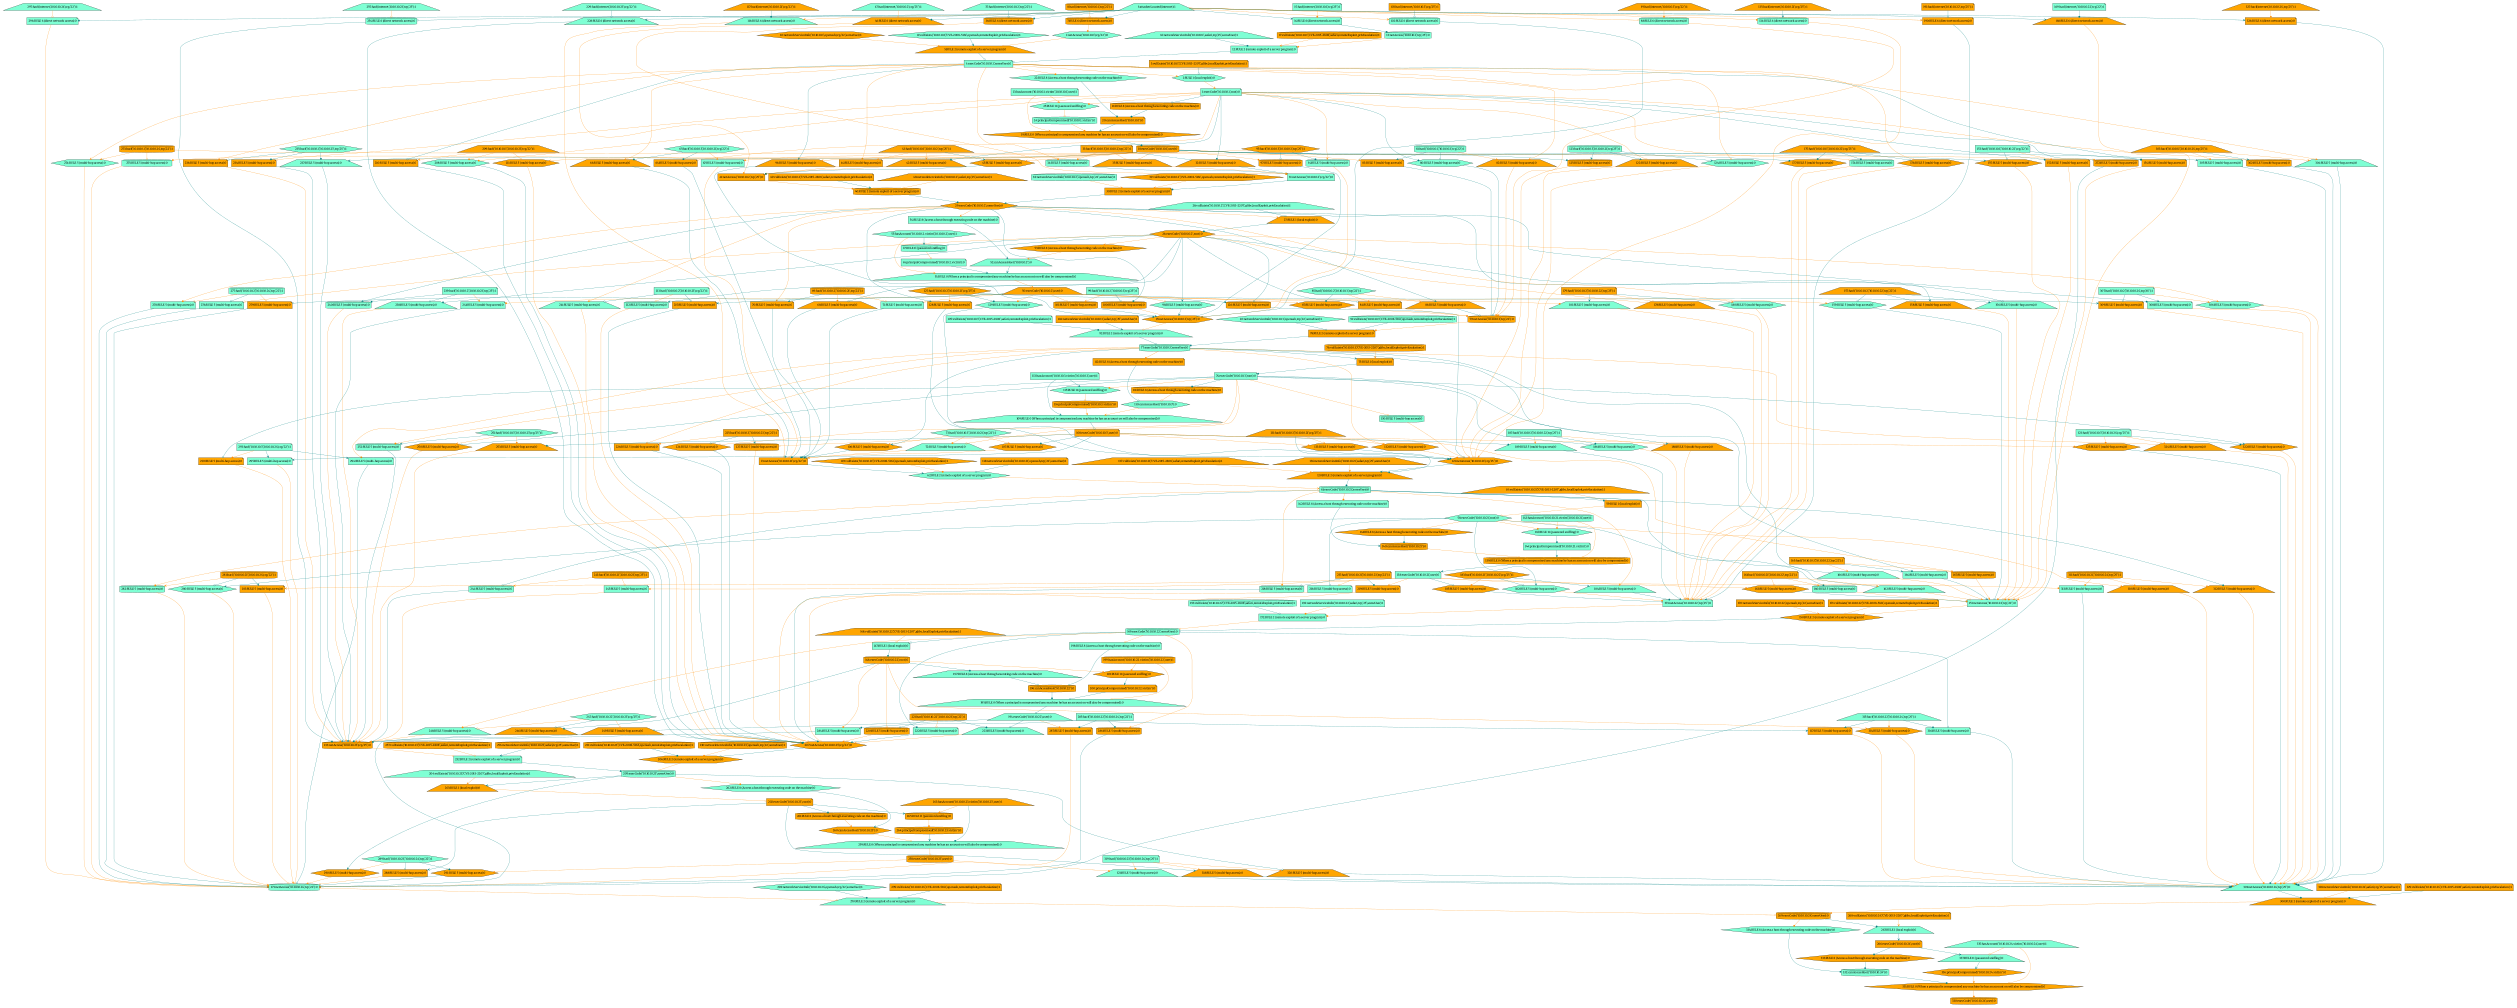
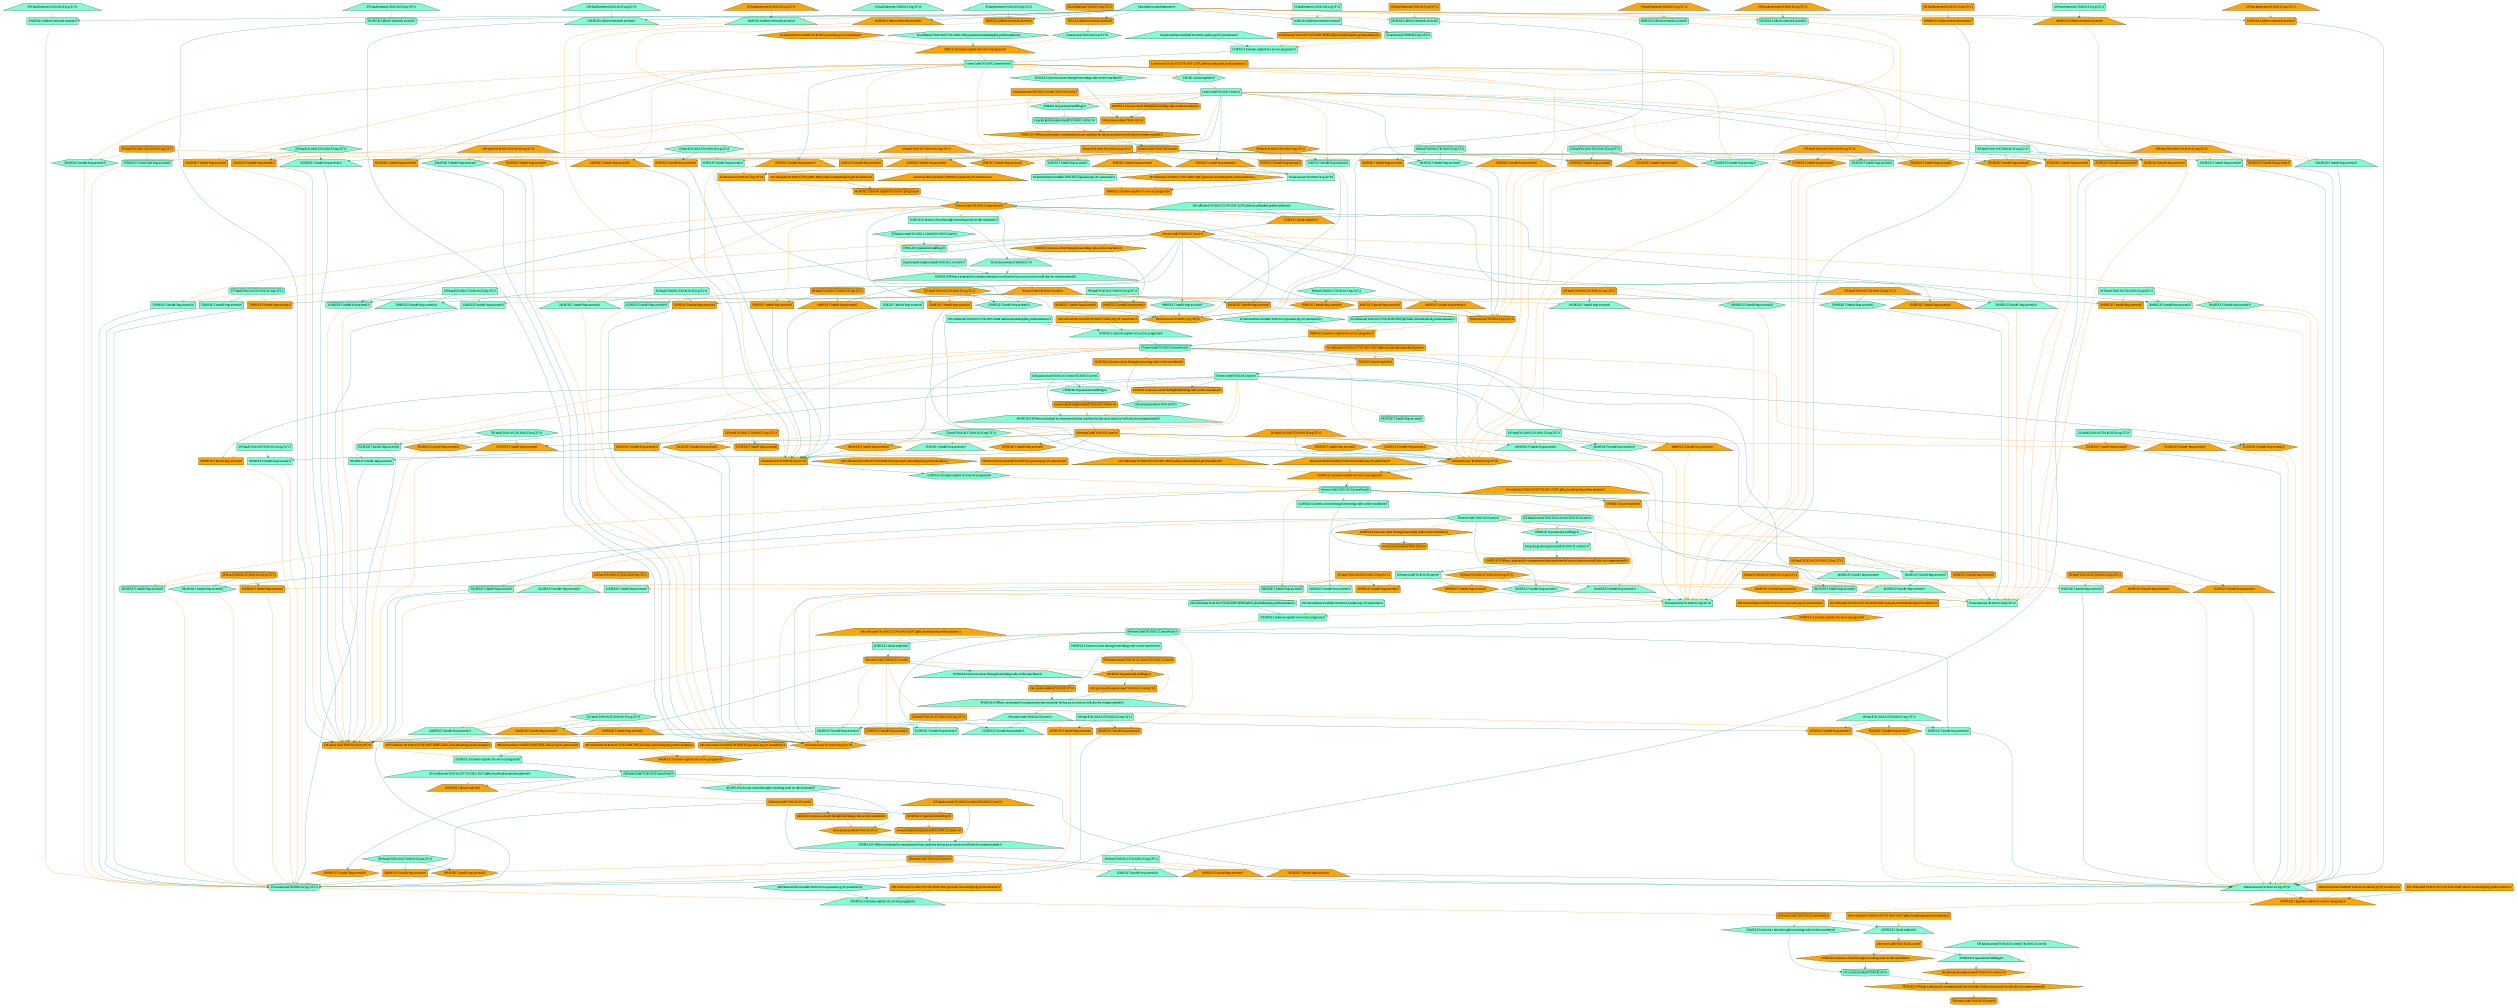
edge "9:attackerLocated(internet):1" -> "168:RULE 6 (direct network access):0": color teal -> darkorange
node "23:hasAccount('10.10.10.1_victim','10.10.10.1',user):1": fillcolor aquamarine -> orange
node "275:RULE 5 (multi-hop access):0": label "275:RULE 5 (multi-hop access):0" -> "275:RULE 5 (execCode-hop access):0"
node "178:RULE 5 (multi-hop access):0": removed
edge "293:hacl('10.10.10.3','10.10.10.24',tcp,'22'):1" -> "294:RULE 5 (multi-hop access):0": now "226:RULE 5 (multi-hop access):0" -> "294:RULE 5 (multi-hop access):0"
edge "164:RULE 5 (multi-hop access):0" -> "151:netAccess('10.10.10.22',tcp,'22'):0": now "164:RULE 5 (multi-hop access):0" -> "162:RULE 5 (multi-hop access):0"
edge "167:RULE 5 (multi-hop access):0" -> "151:netAccess('10.10.10.22',tcp,'22'):0": color darkorange -> teal
node "242:RULE 5 (multi-hop access):0": added
edge "315:hacl('10.10.10.22','10.10.10.24',tcp,'25'):1" -> "314:RULE 5 (multi-hop access):0": color darkorange -> teal
